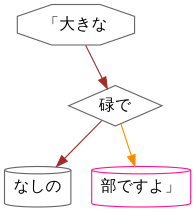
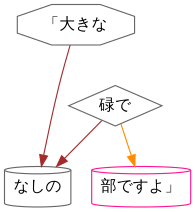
edge "「大きな" -> "碌で": now "「大きな" -> "なしの"
